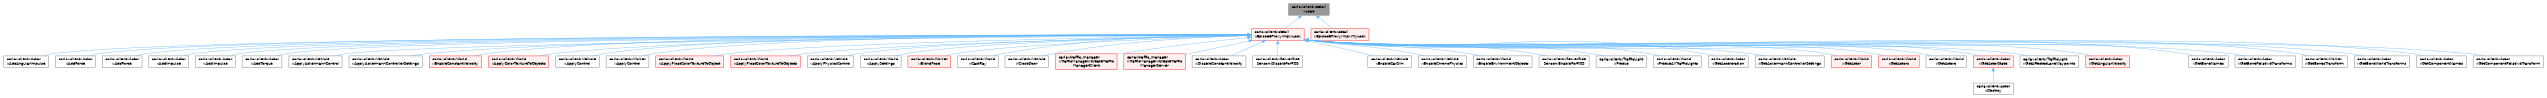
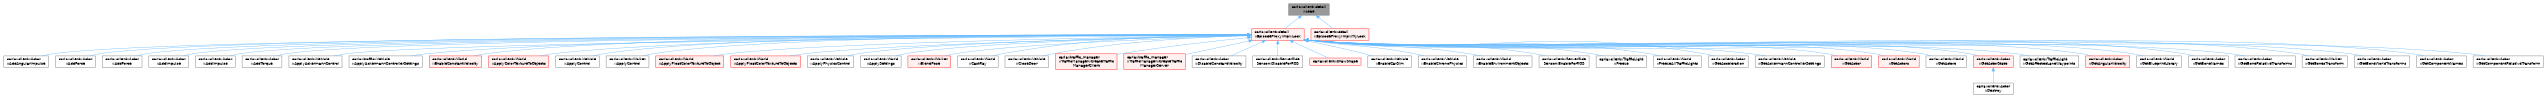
node "carla::client::Vehicle ::ApplyAckermannControllerSettings": label "carla::client::Vehicle ::ApplyAckermannControllerSettings" -> "carla::traffic::Vehicle ::ApplyAckermannControllerSettings"
node "carla::client::DrawShape": added
node "carla::client::World ::GetBlueprintLibrary": added
